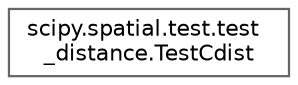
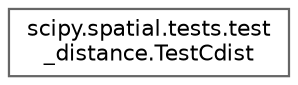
node "scipy.spatial.test.test _distance.TestCdist": label "scipy.spatial.test.test _distance.TestCdist" -> "scipy.spatial.tests.test _distance.TestCdist"
